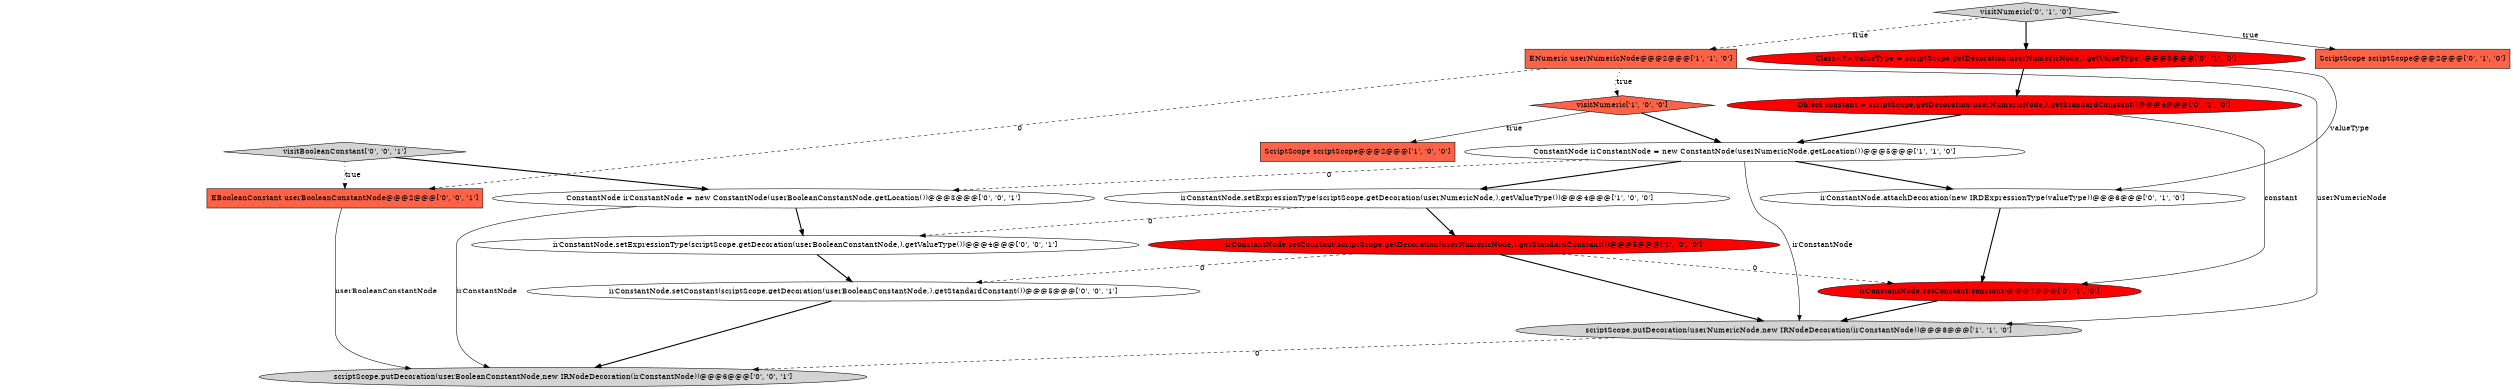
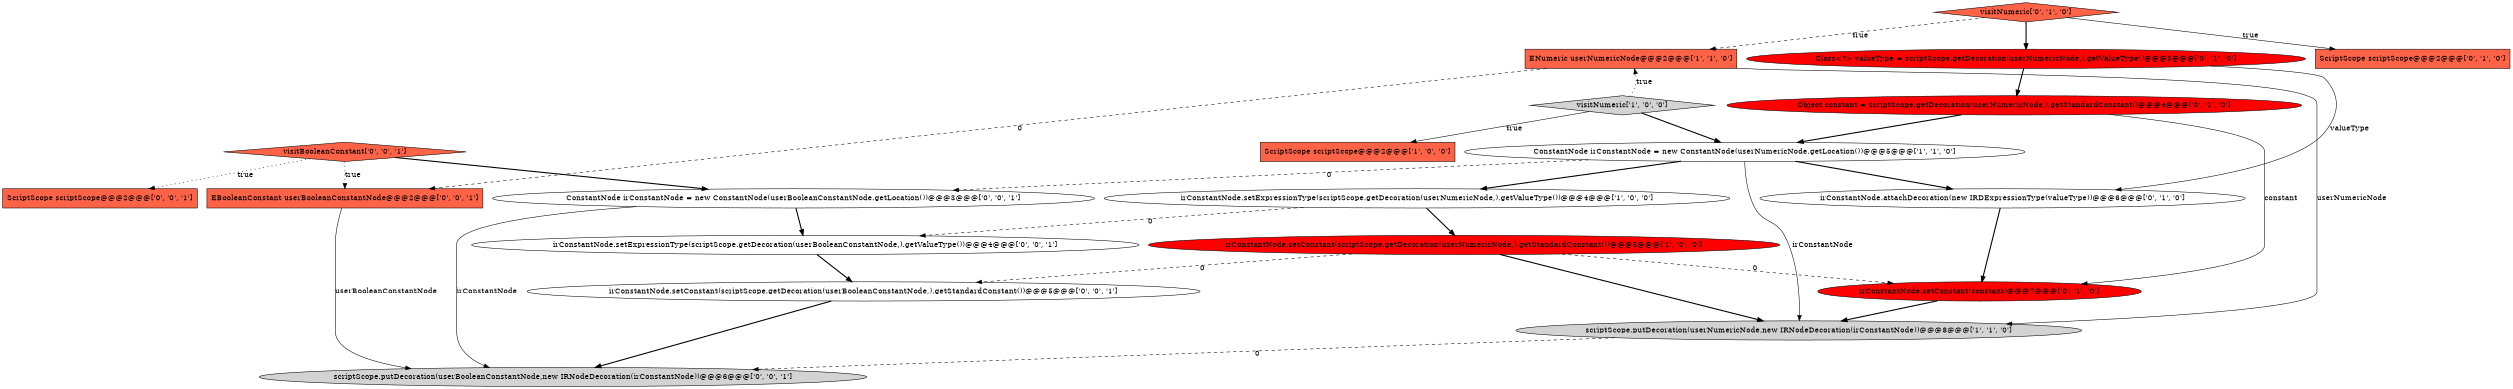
node "visitNumeric['0', '1', '0']": fillcolor lightgray -> tomato
edge "ENumeric userNumericNode@@@2@@@['1', '1', '0']" -> "visitNumeric['1', '0', '0']": reversed
node "visitNumeric['1', '0', '0']": fillcolor tomato -> lightgray
node "visitBooleanConstant['0', '0', '1']": fillcolor lightgray -> tomato
node "ScriptScope scriptScope@@@2@@@['0', '0', '1']": added
